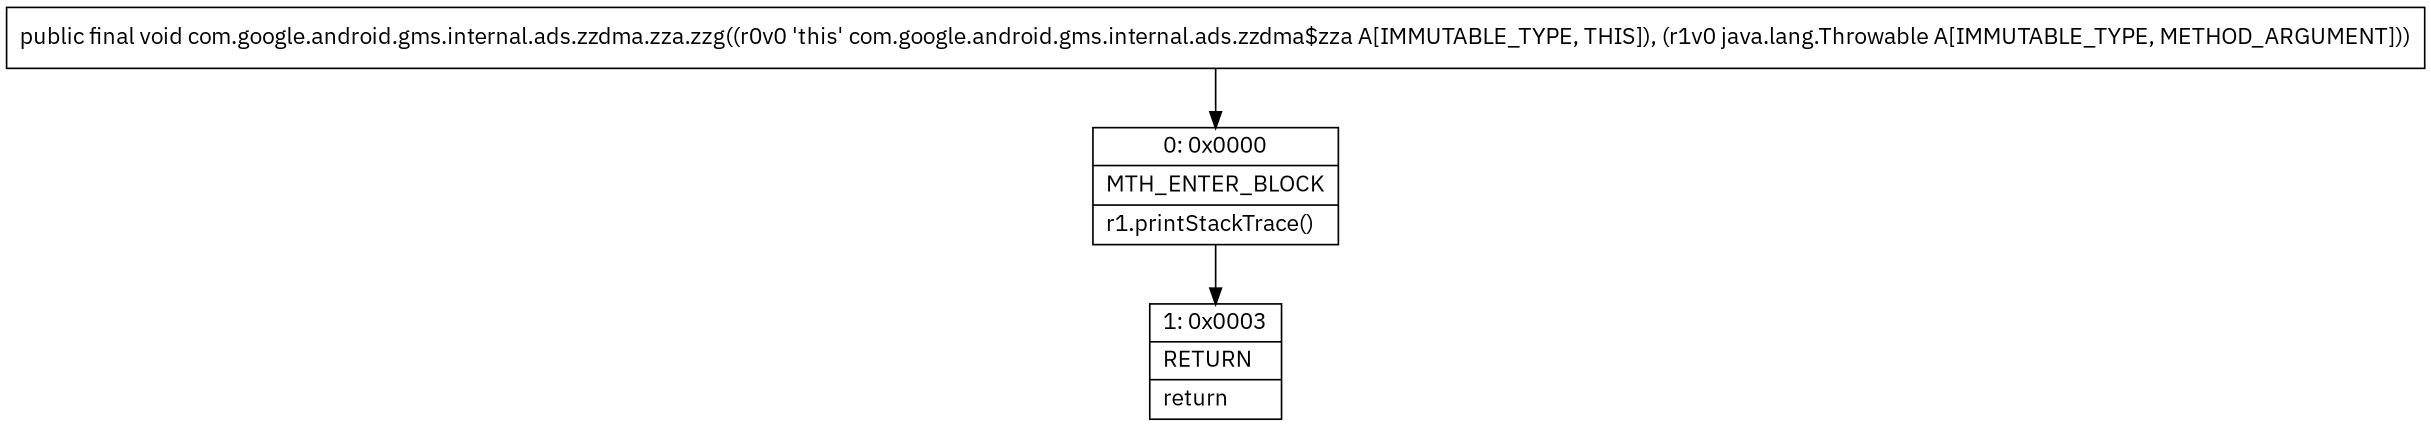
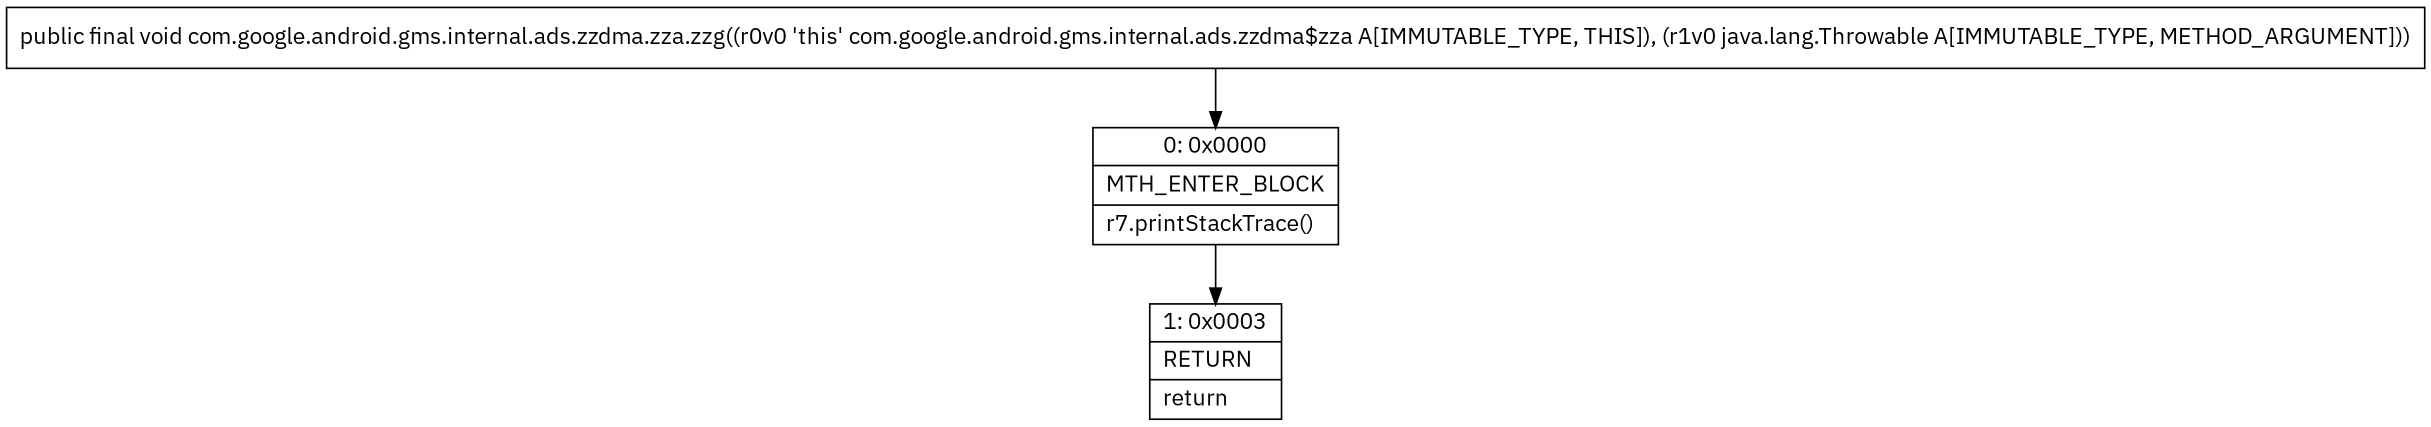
node "0: 0x0000": text "r1.printStackTrace()" -> "r7.printStackTrace()"
